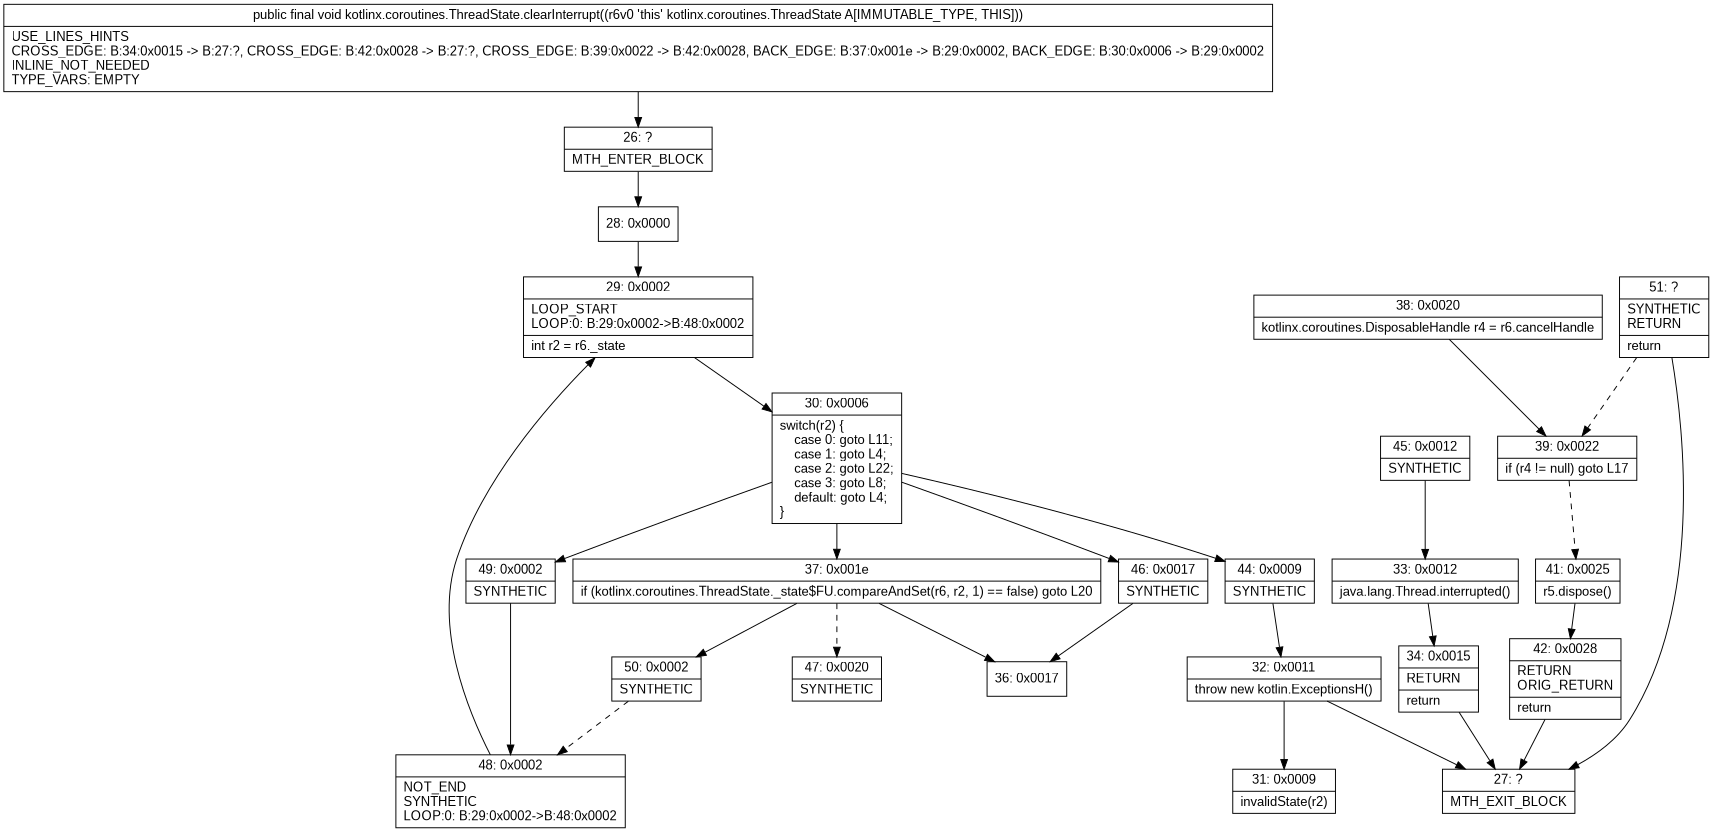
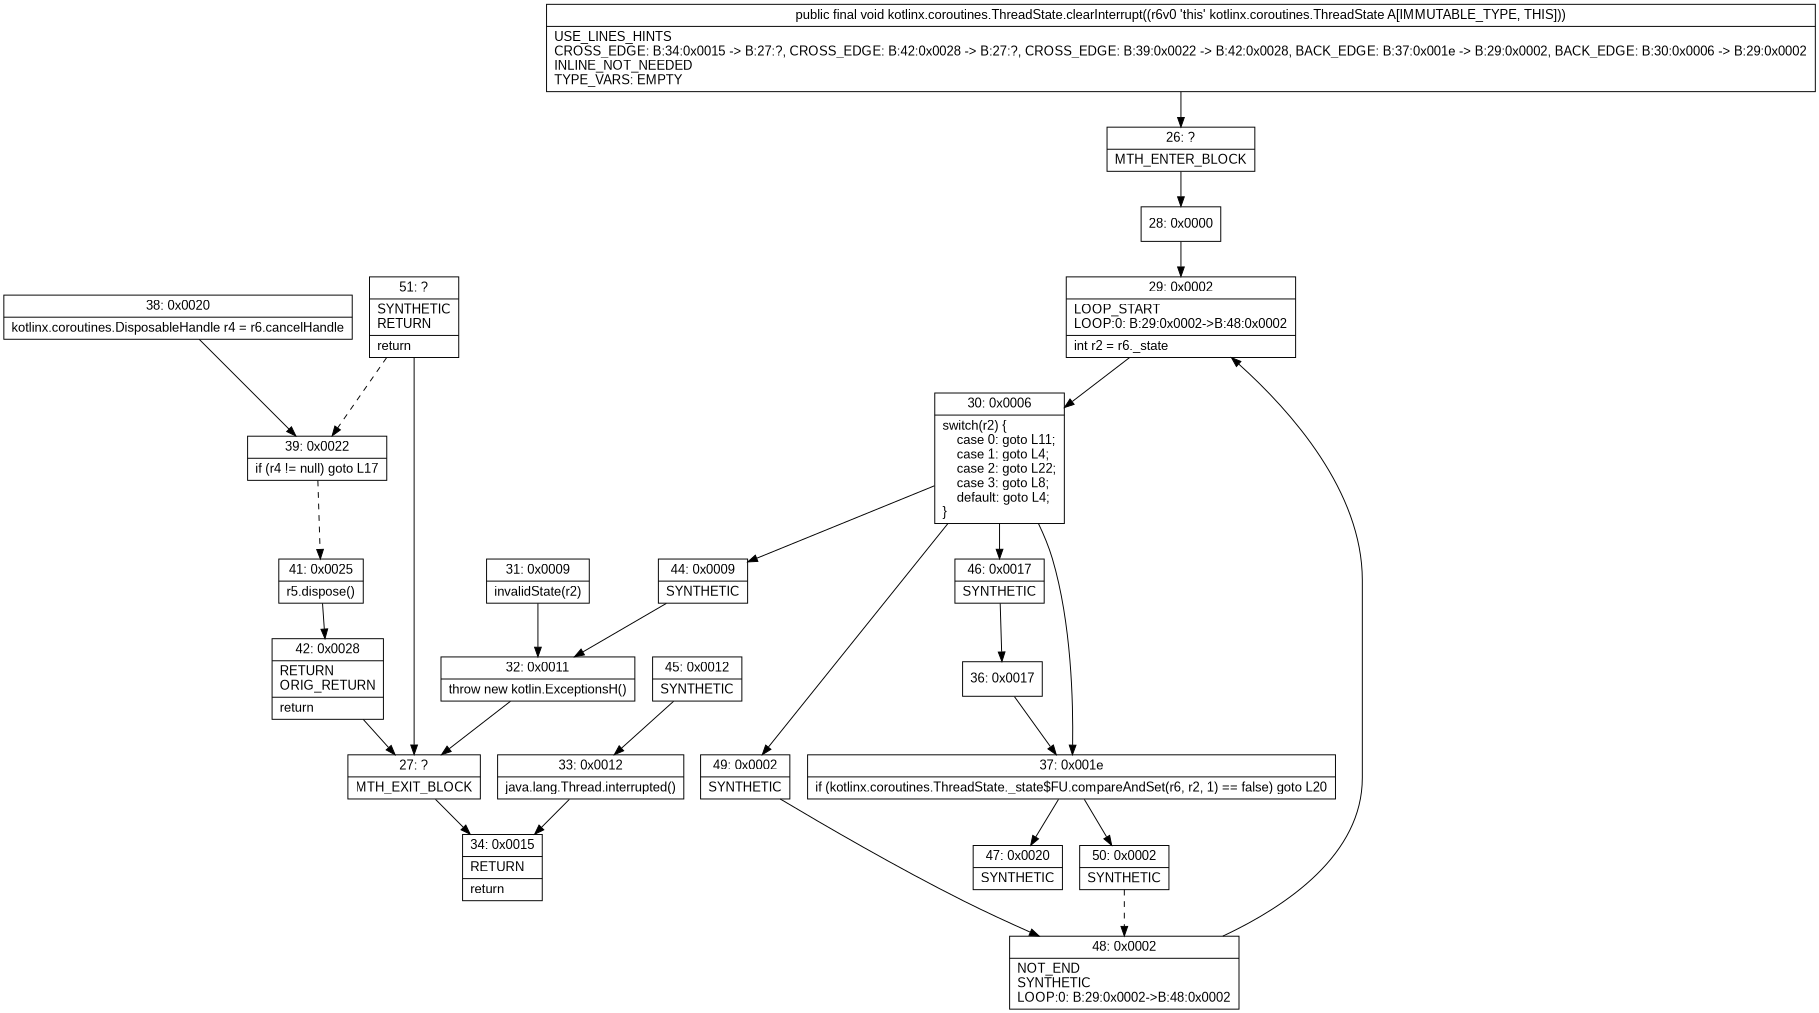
edge "37: 0x001e" -> "47: 0x0020": style dashed -> solid
edge "37: 0x001e" -> "36: 0x0017": reversed
edge "32: 0x0011" -> "31: 0x0009": reversed
edge "34: 0x0015" -> "27: ?": reversed
